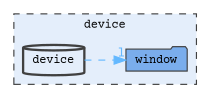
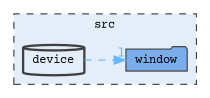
cluster "device": label "device" -> "src"
